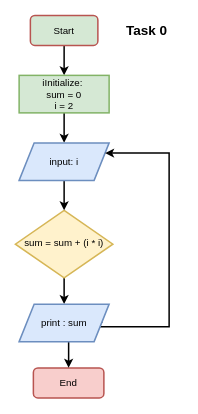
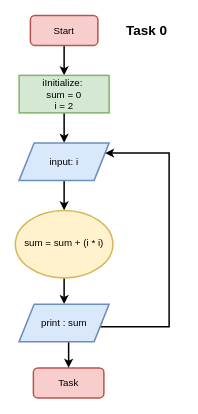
node "Start": fillcolor #d5e8d4 -> #f8cecc
node "sum = sum + (i * i)": shape diamond -> ellipse
node "End": label "End" -> "Task"
